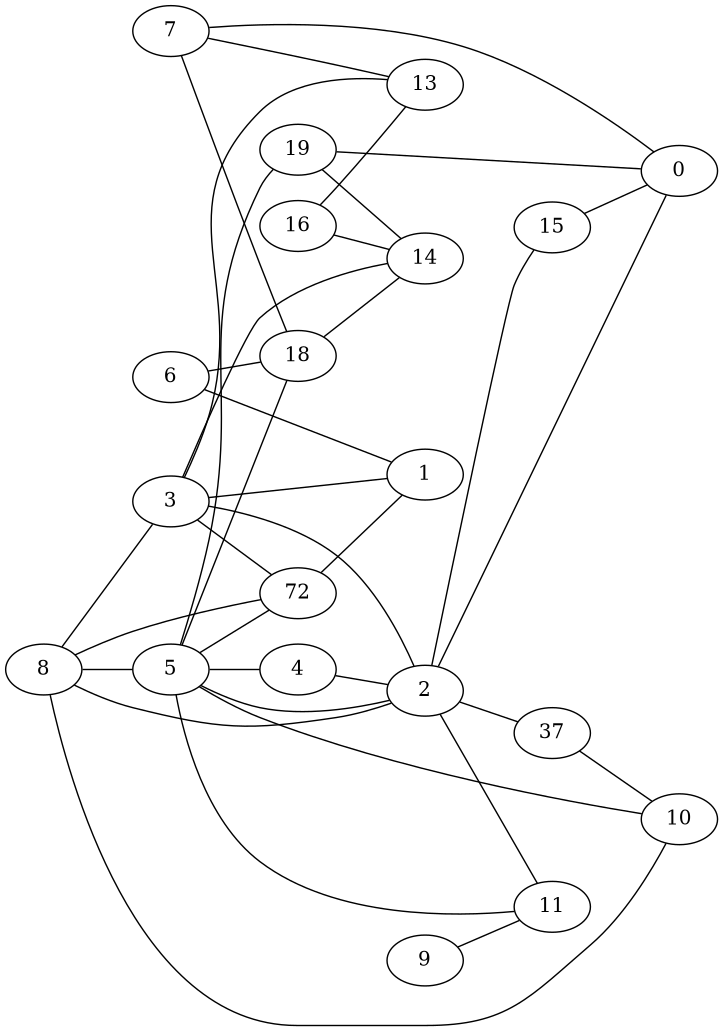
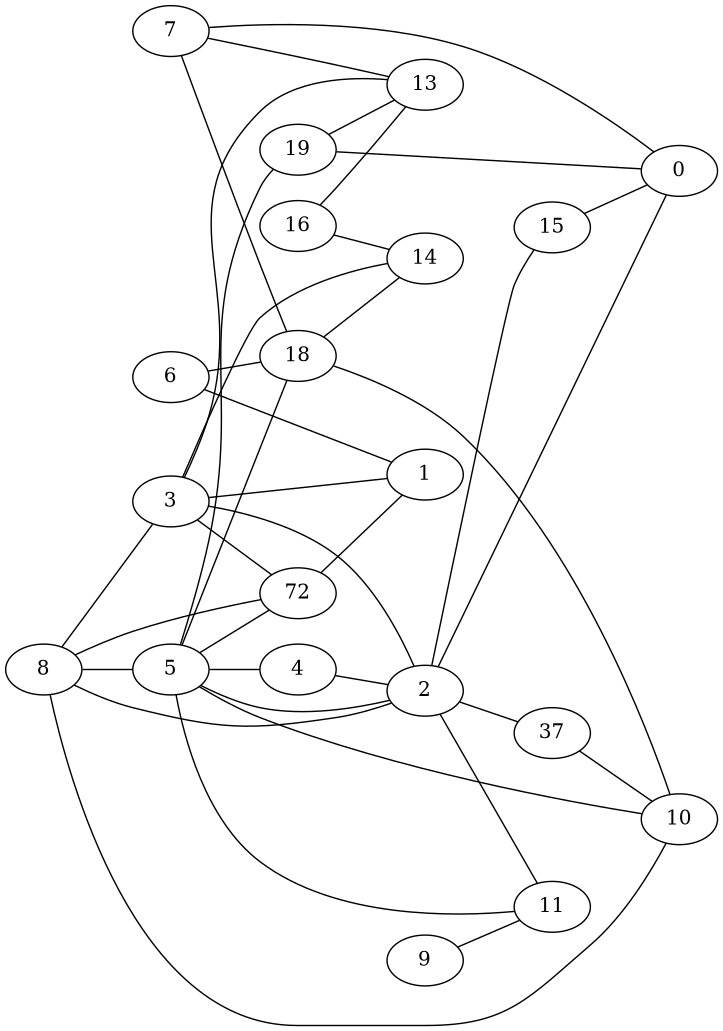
edge "19" -- "14": now "19" -- "13"
edge "18" -- "10": added
